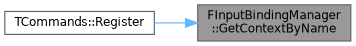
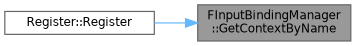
node "TCommands::Register": label "TCommands::Register" -> "Register::Register"
